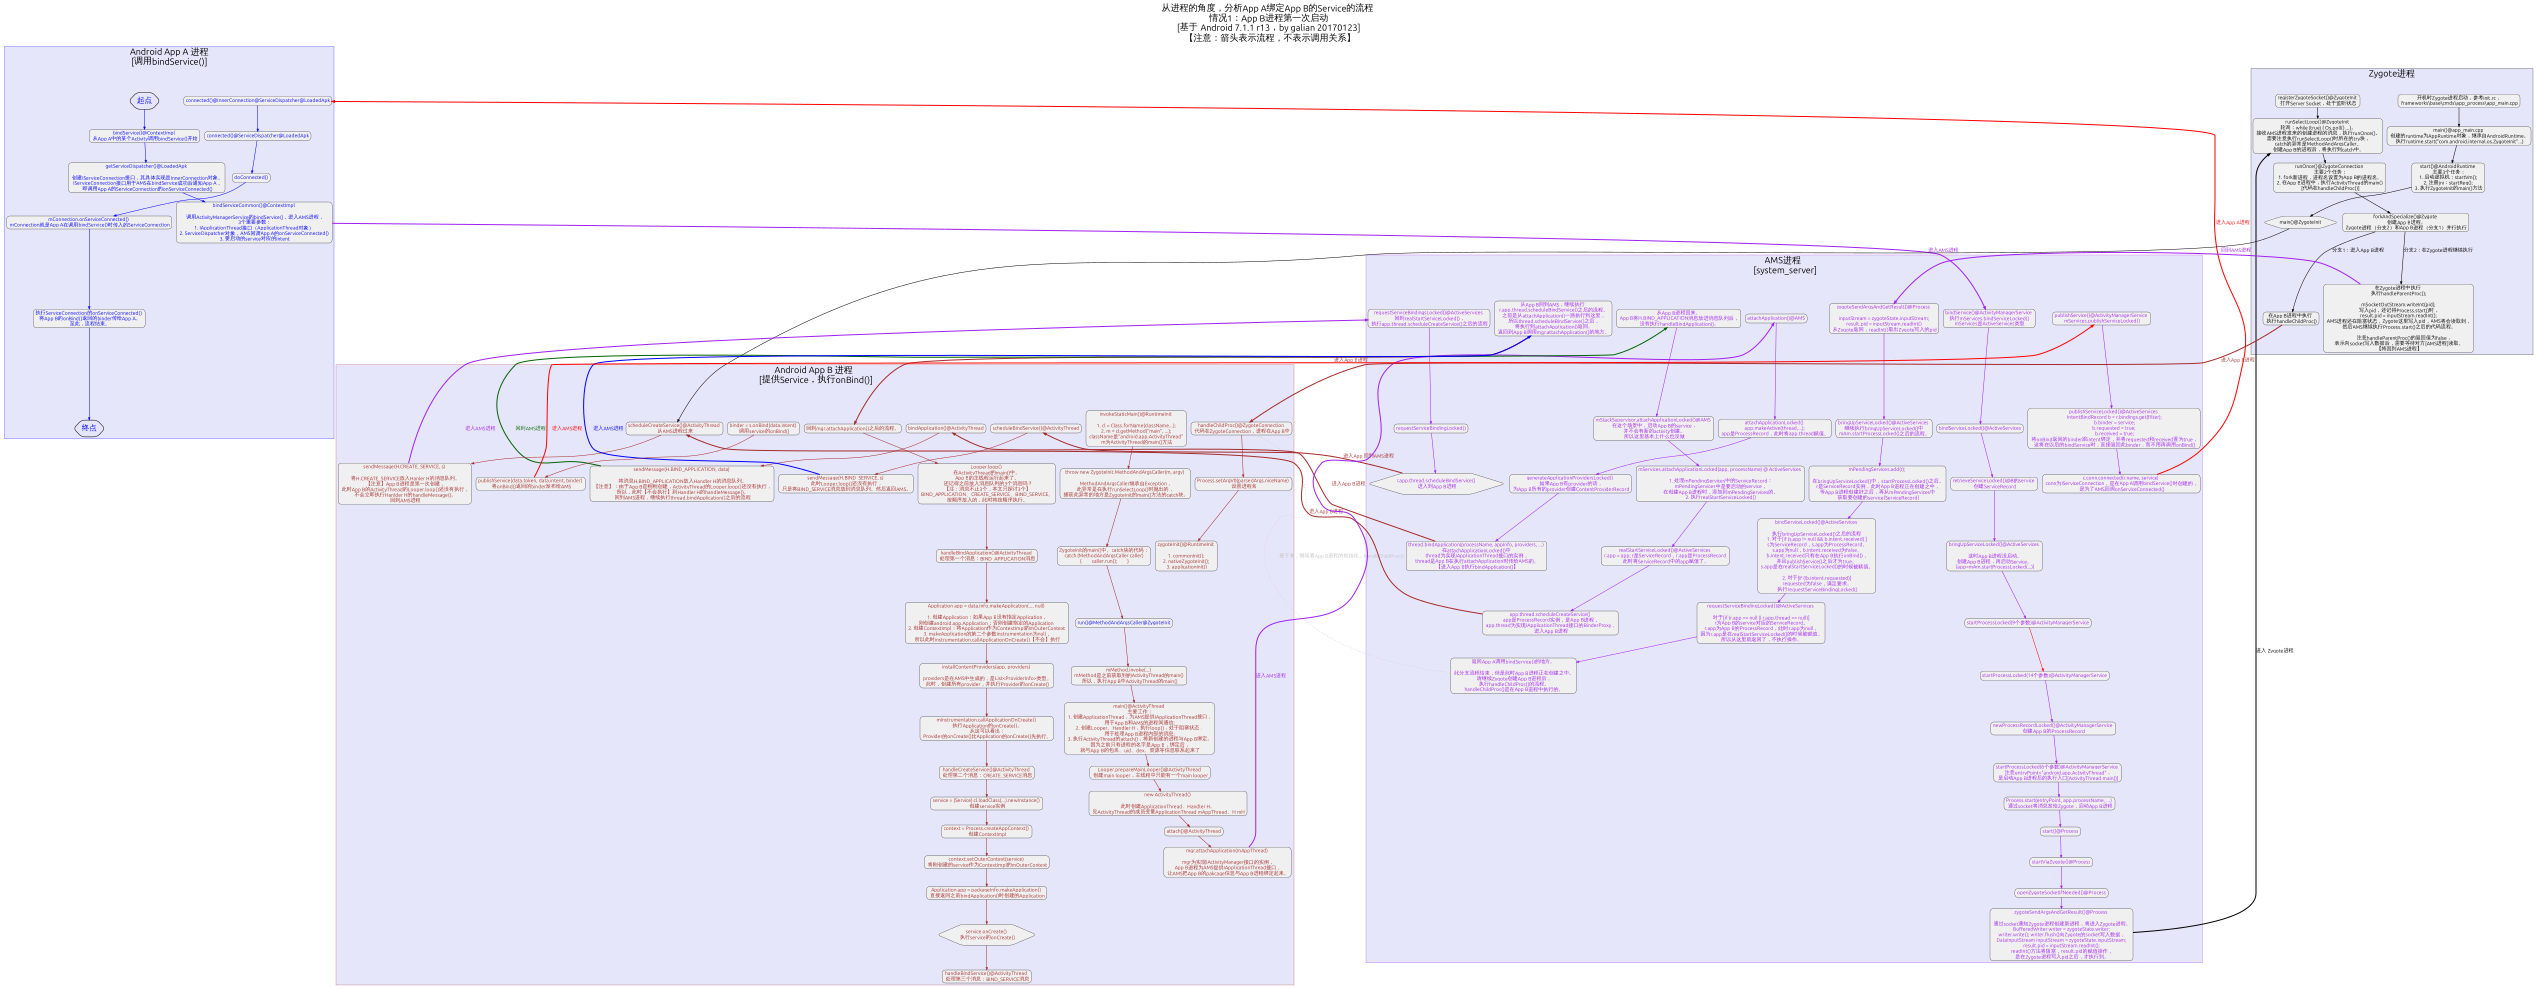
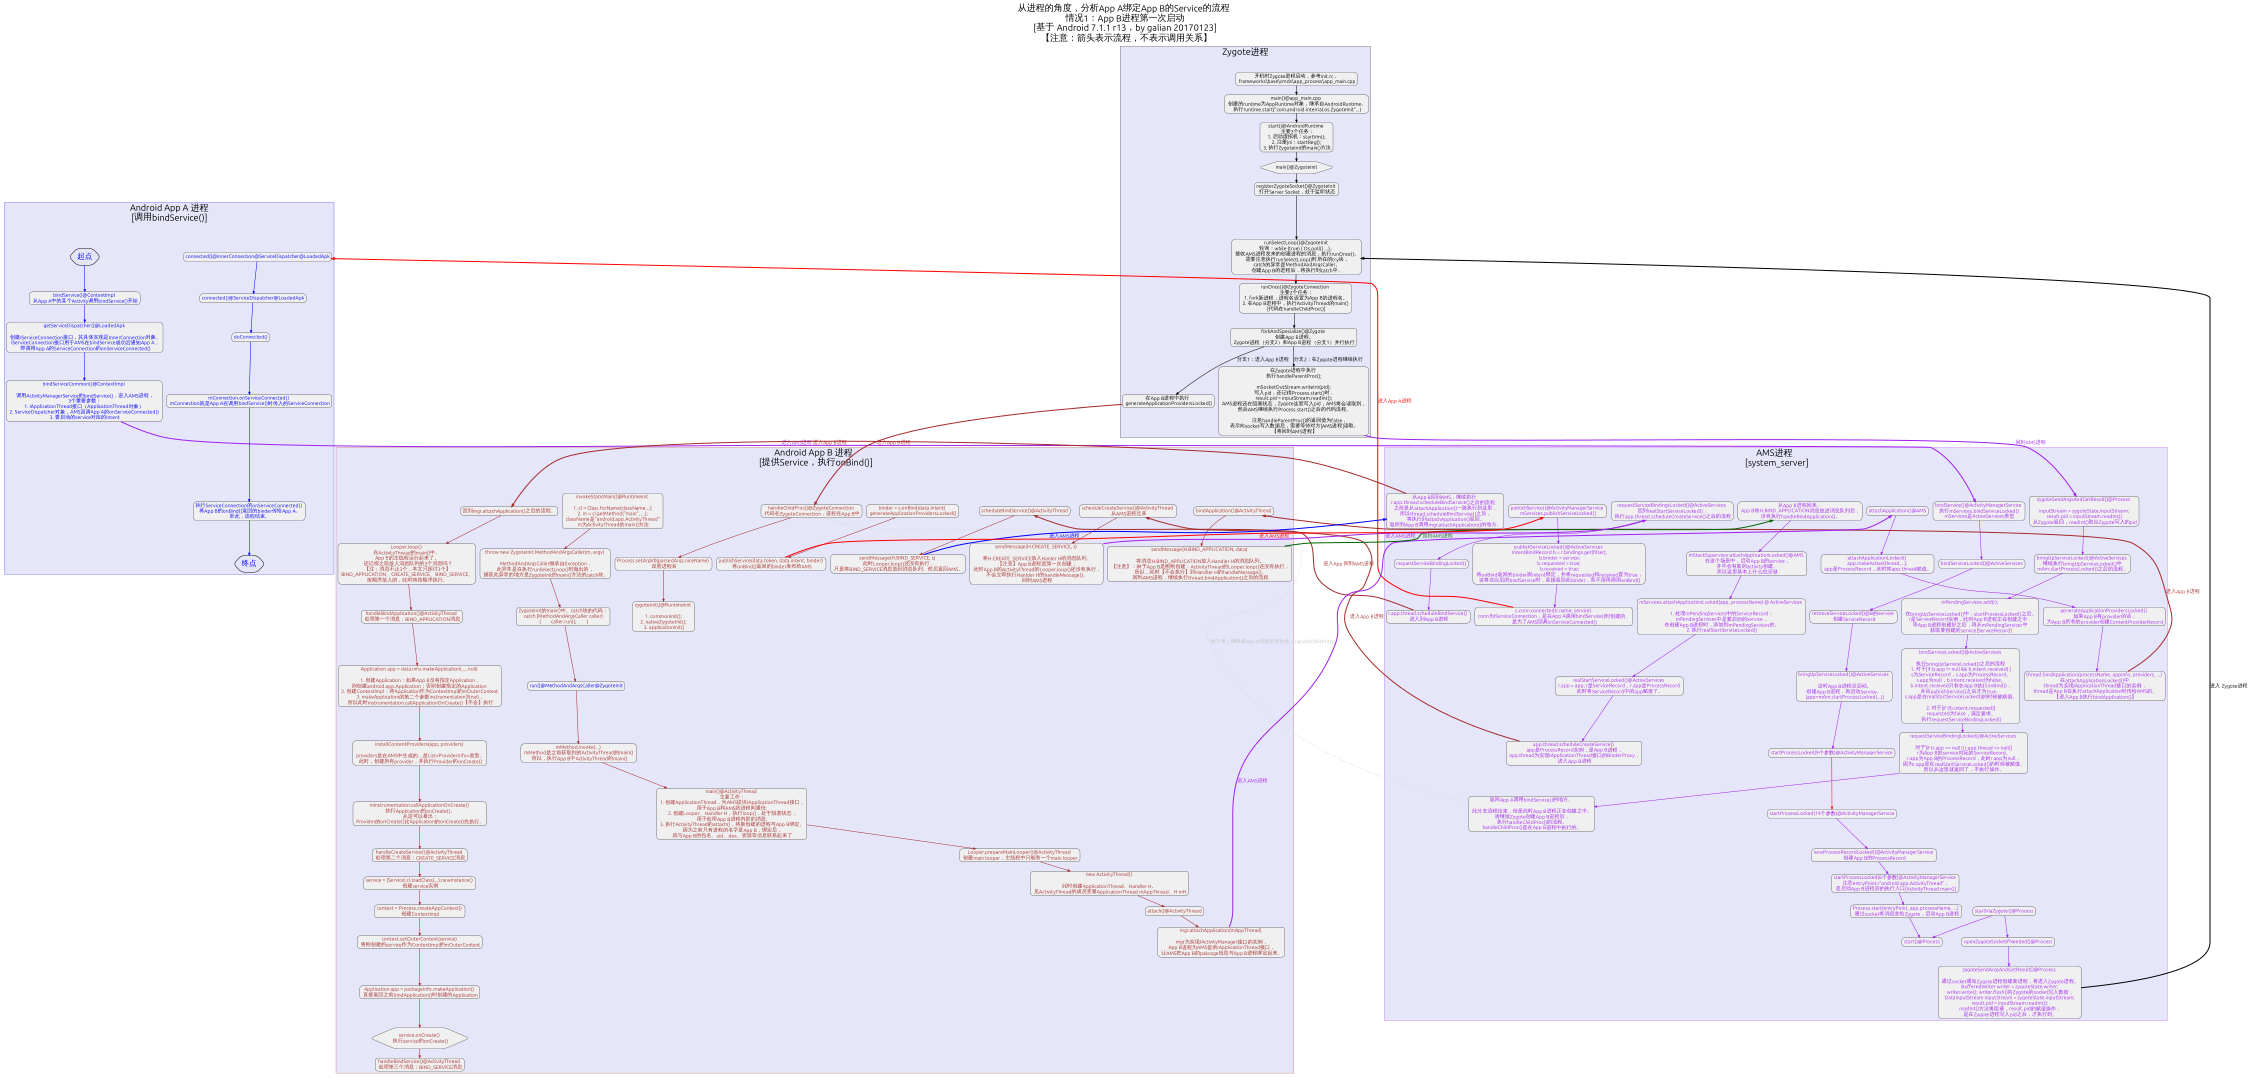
edge "main()@ZygoteInit" -> "scheduleCreateService()@ActivityThread 从AMS进程过来": now "main()@ZygoteInit" -> "registerZygoteSocket()@ZygoteInit 打开Server Socket，处于监听状态"
node "在App B进程中执行 执行handleChildProc()": label "在App B进程中执行 执行handleChildProc()" -> "在App B进程中执行 generateApplicationProvidersLocked()"
node "binder = s.onBind(data.intent) 调用service的onBind()": label "binder = s.onBind(data.intent) 调用service的onBind()" -> "binder = s.onBind(data.intent) generateApplicationProvidersLocked()"
node "r.app.thread.scheduleBindService() 进入到App B进程": shape hexagon -> box
edge "start()@Process" -> "startViaZygote()@Process": reversed
